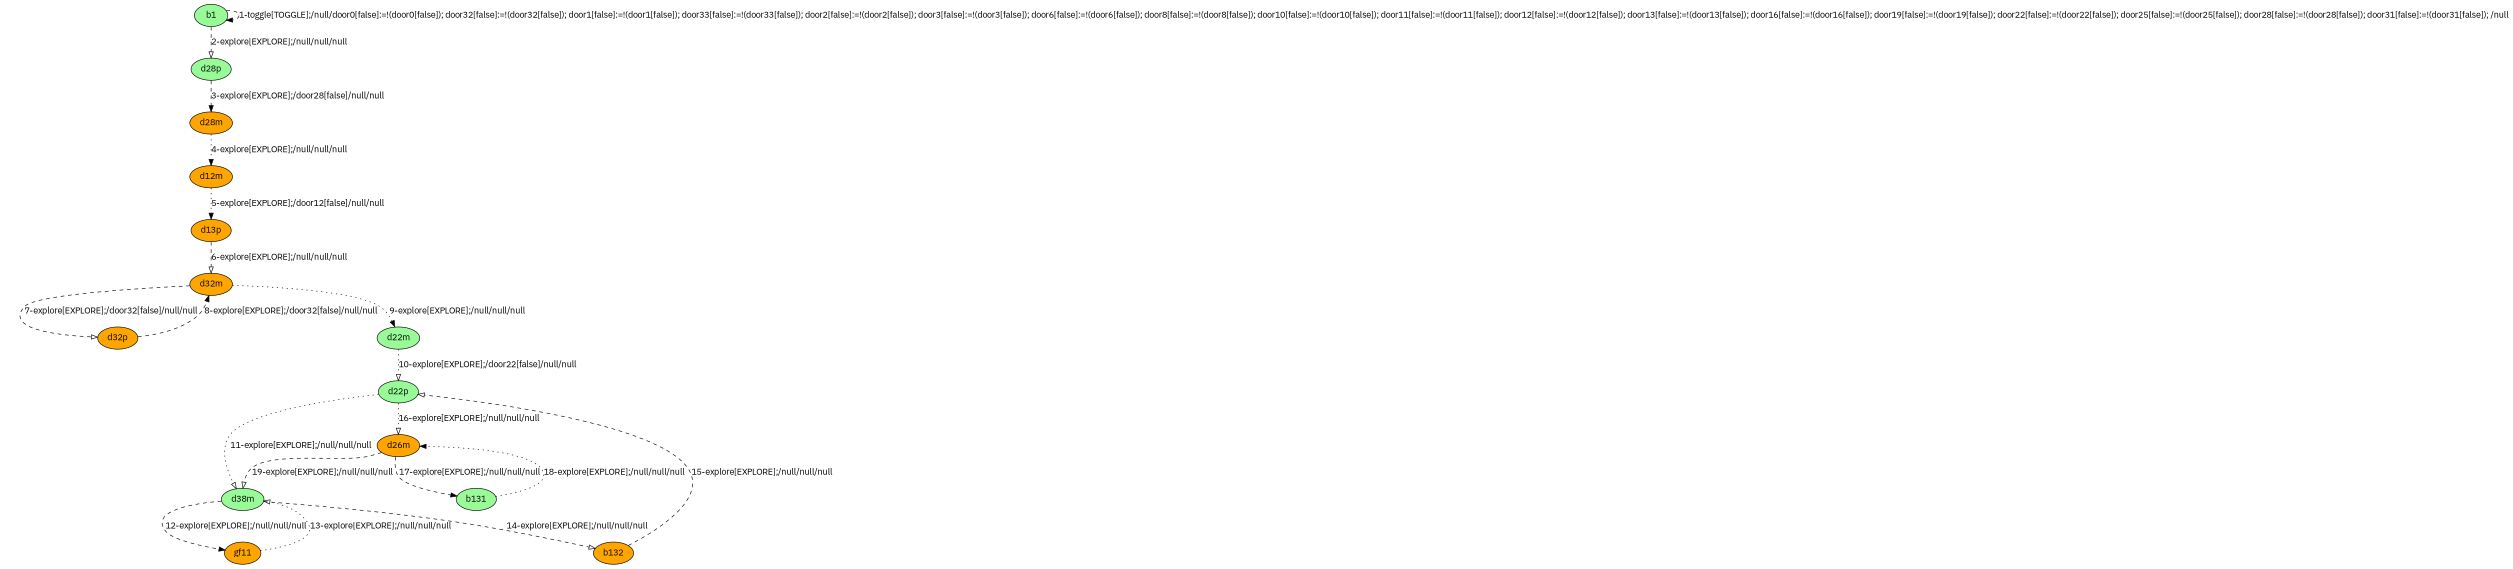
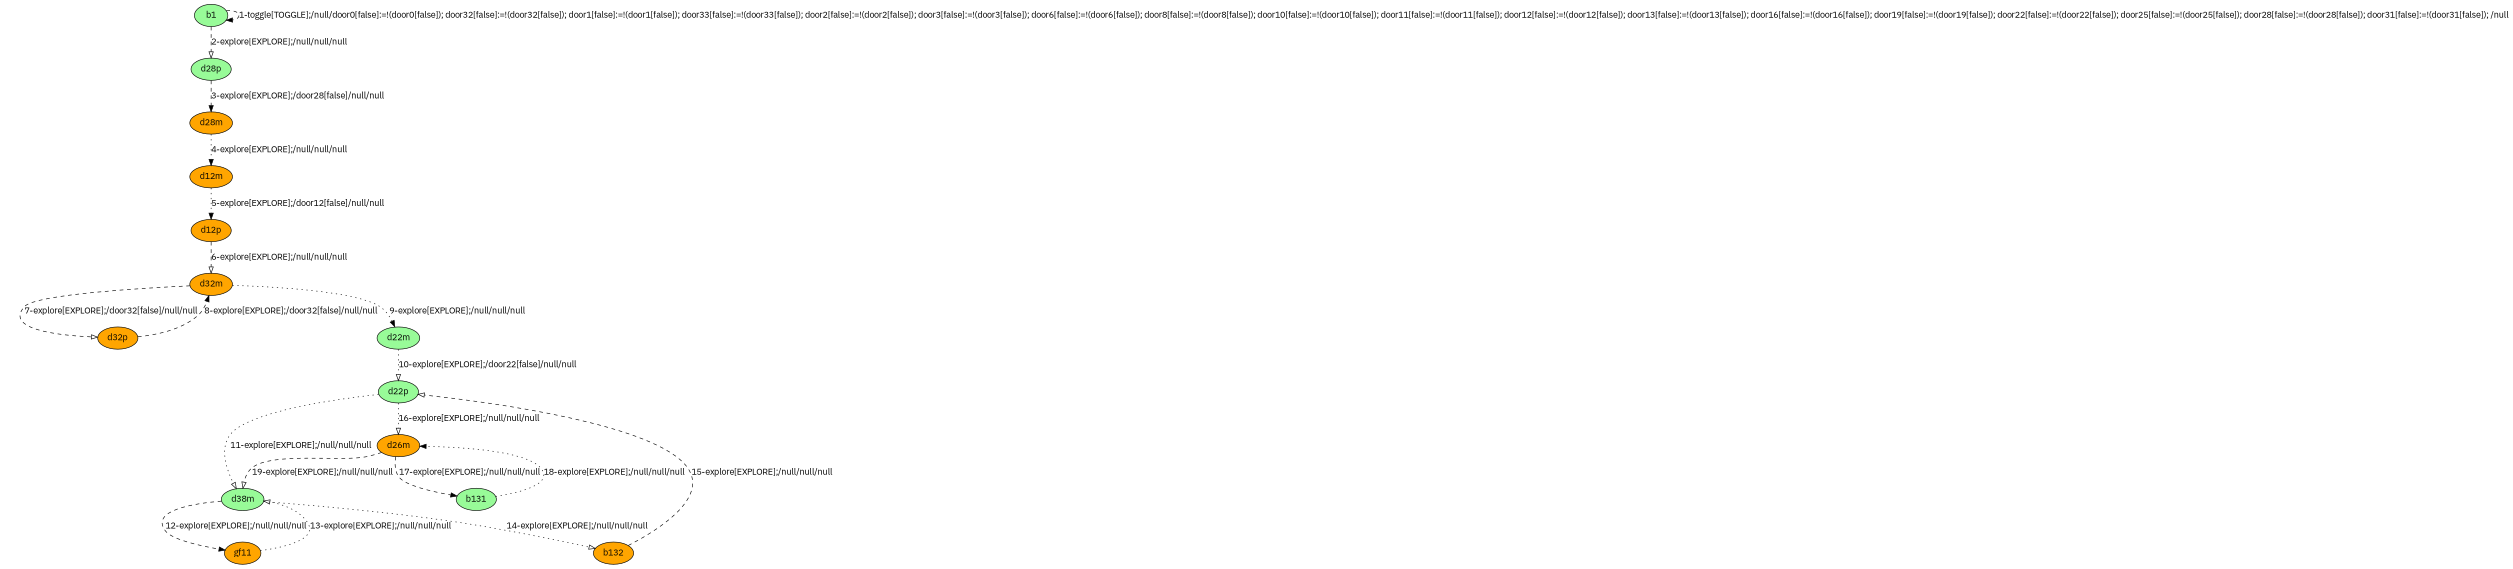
node "d13p": label "d13p" -> "d12p"
edge "d38m" -> "b132": style dashed -> dotted
